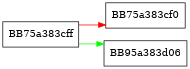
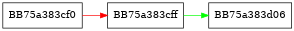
edge "BB75a383cff" -> "BB75a383cf0": reversed
node "BB95a383d06": label "BB95a383d06" -> "BB75a383d06"
